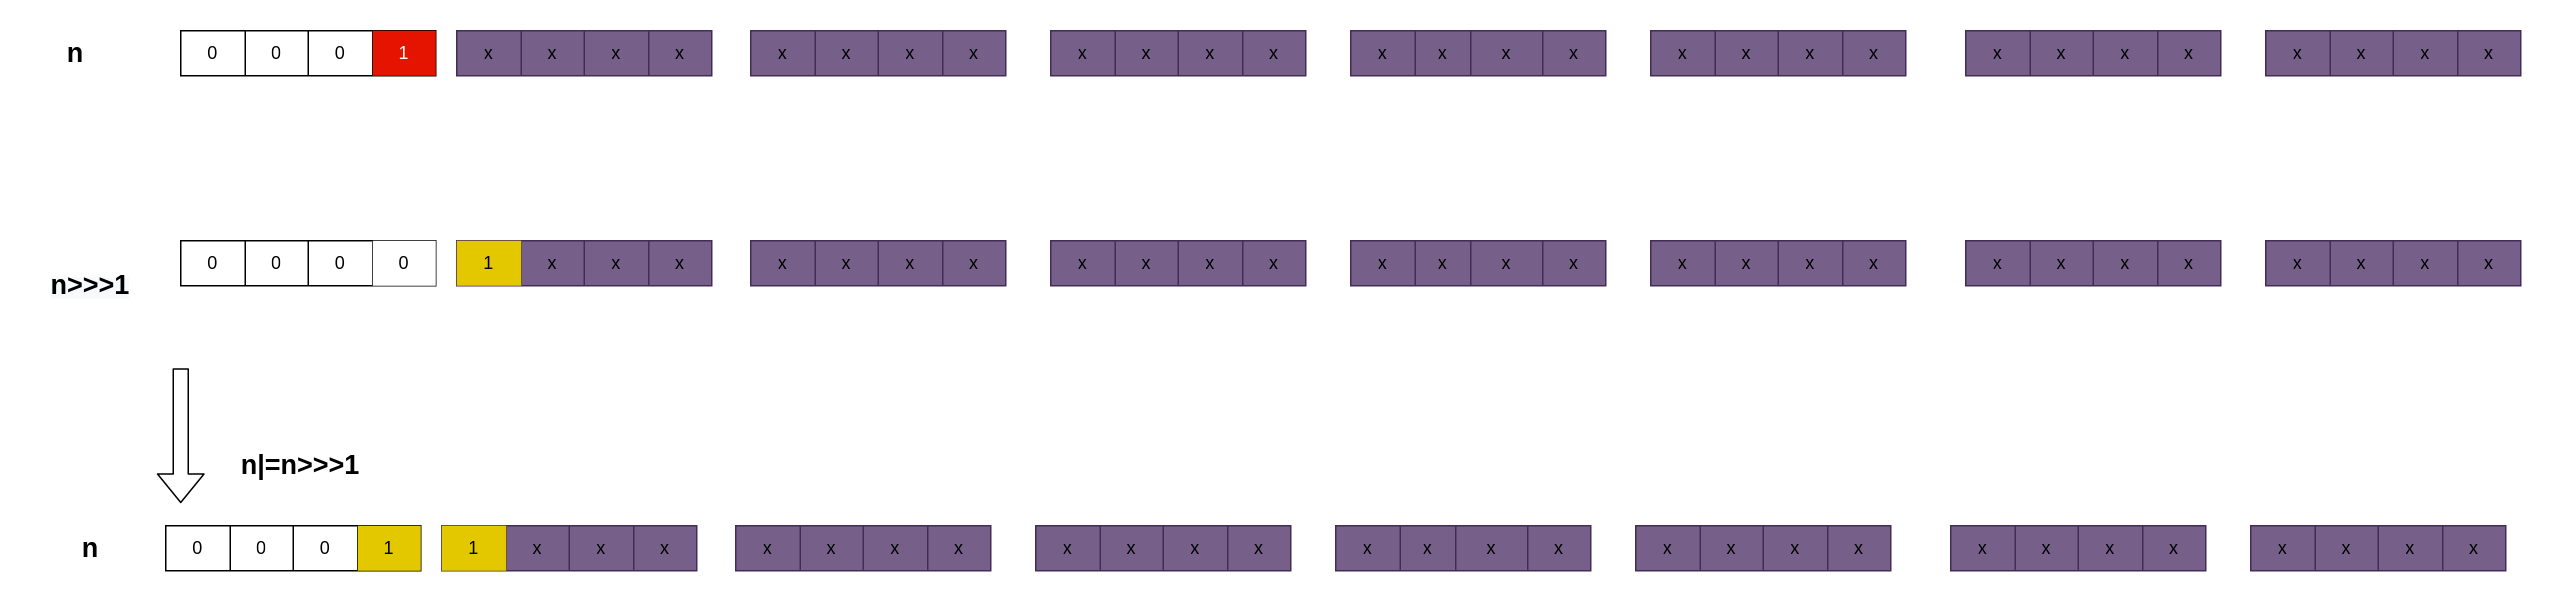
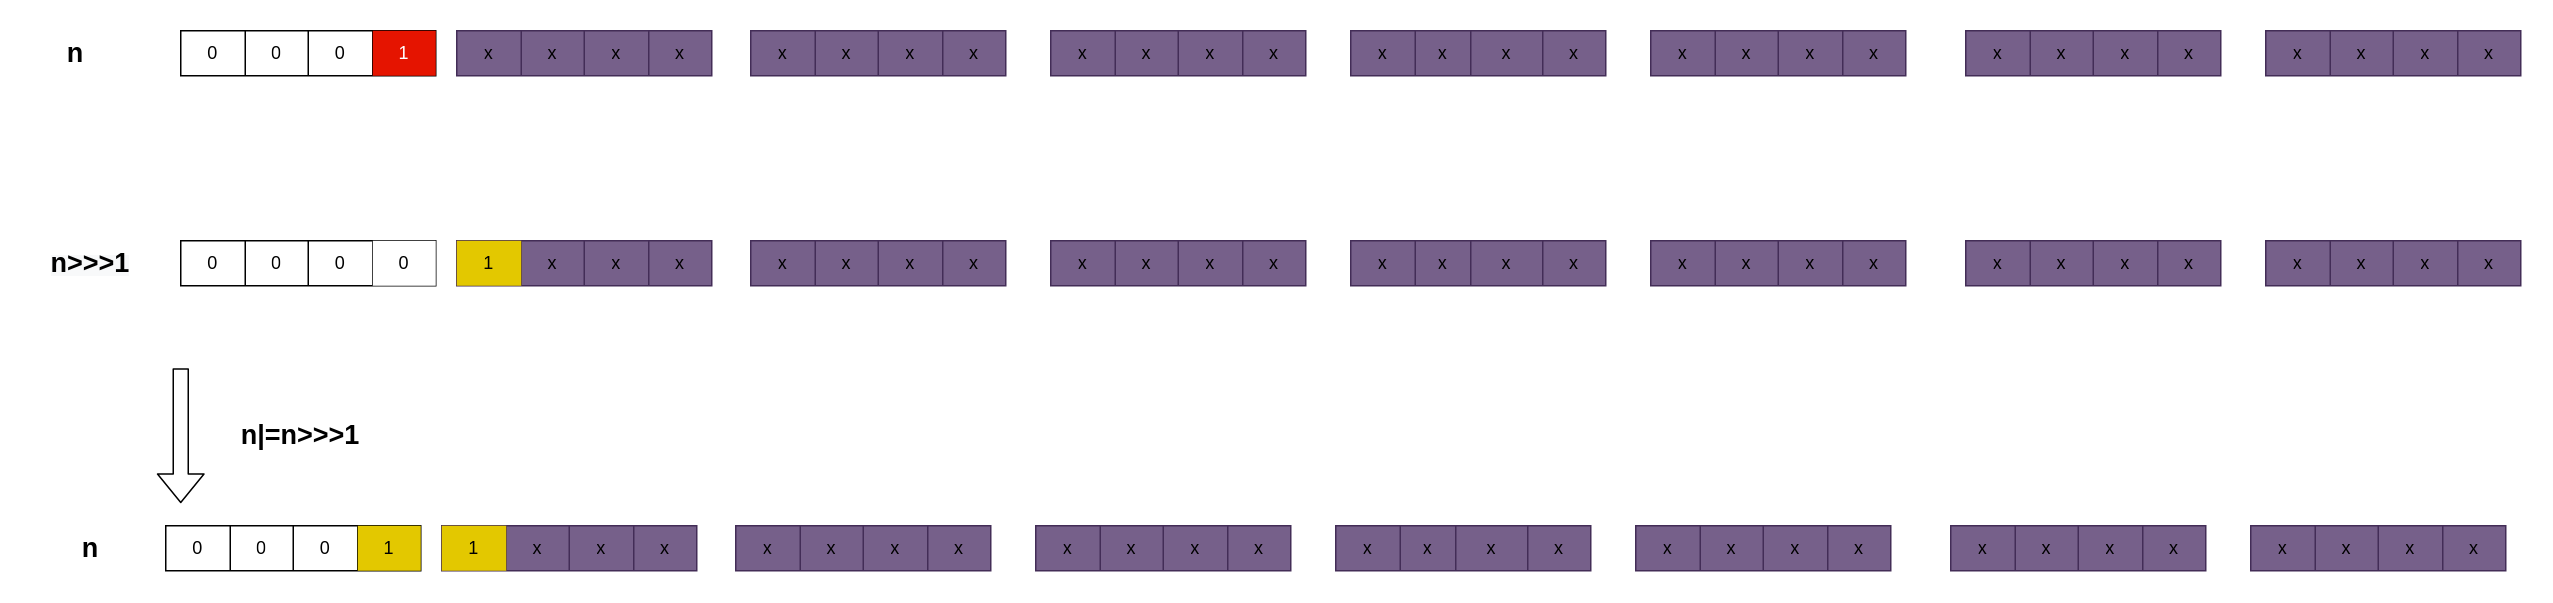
node "n>>>1": moved (91, 286) -> (91, 263)
node "n|=n>>>1": moved (301, 466) -> (301, 436)
